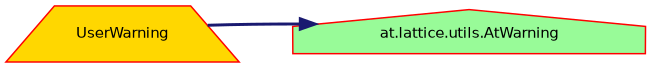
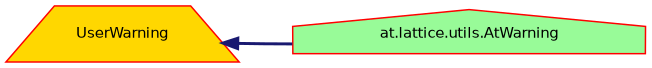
edge "UserWarning" -> "at.lattice.utils.AtWarning": reversed
